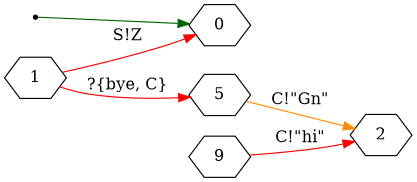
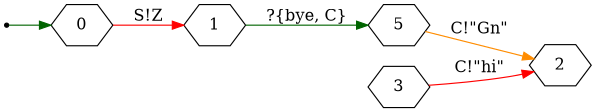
edge "1" -> "0": reversed
edge "1" -> "5": color red -> darkgreen
node "9": label "9" -> "3"
